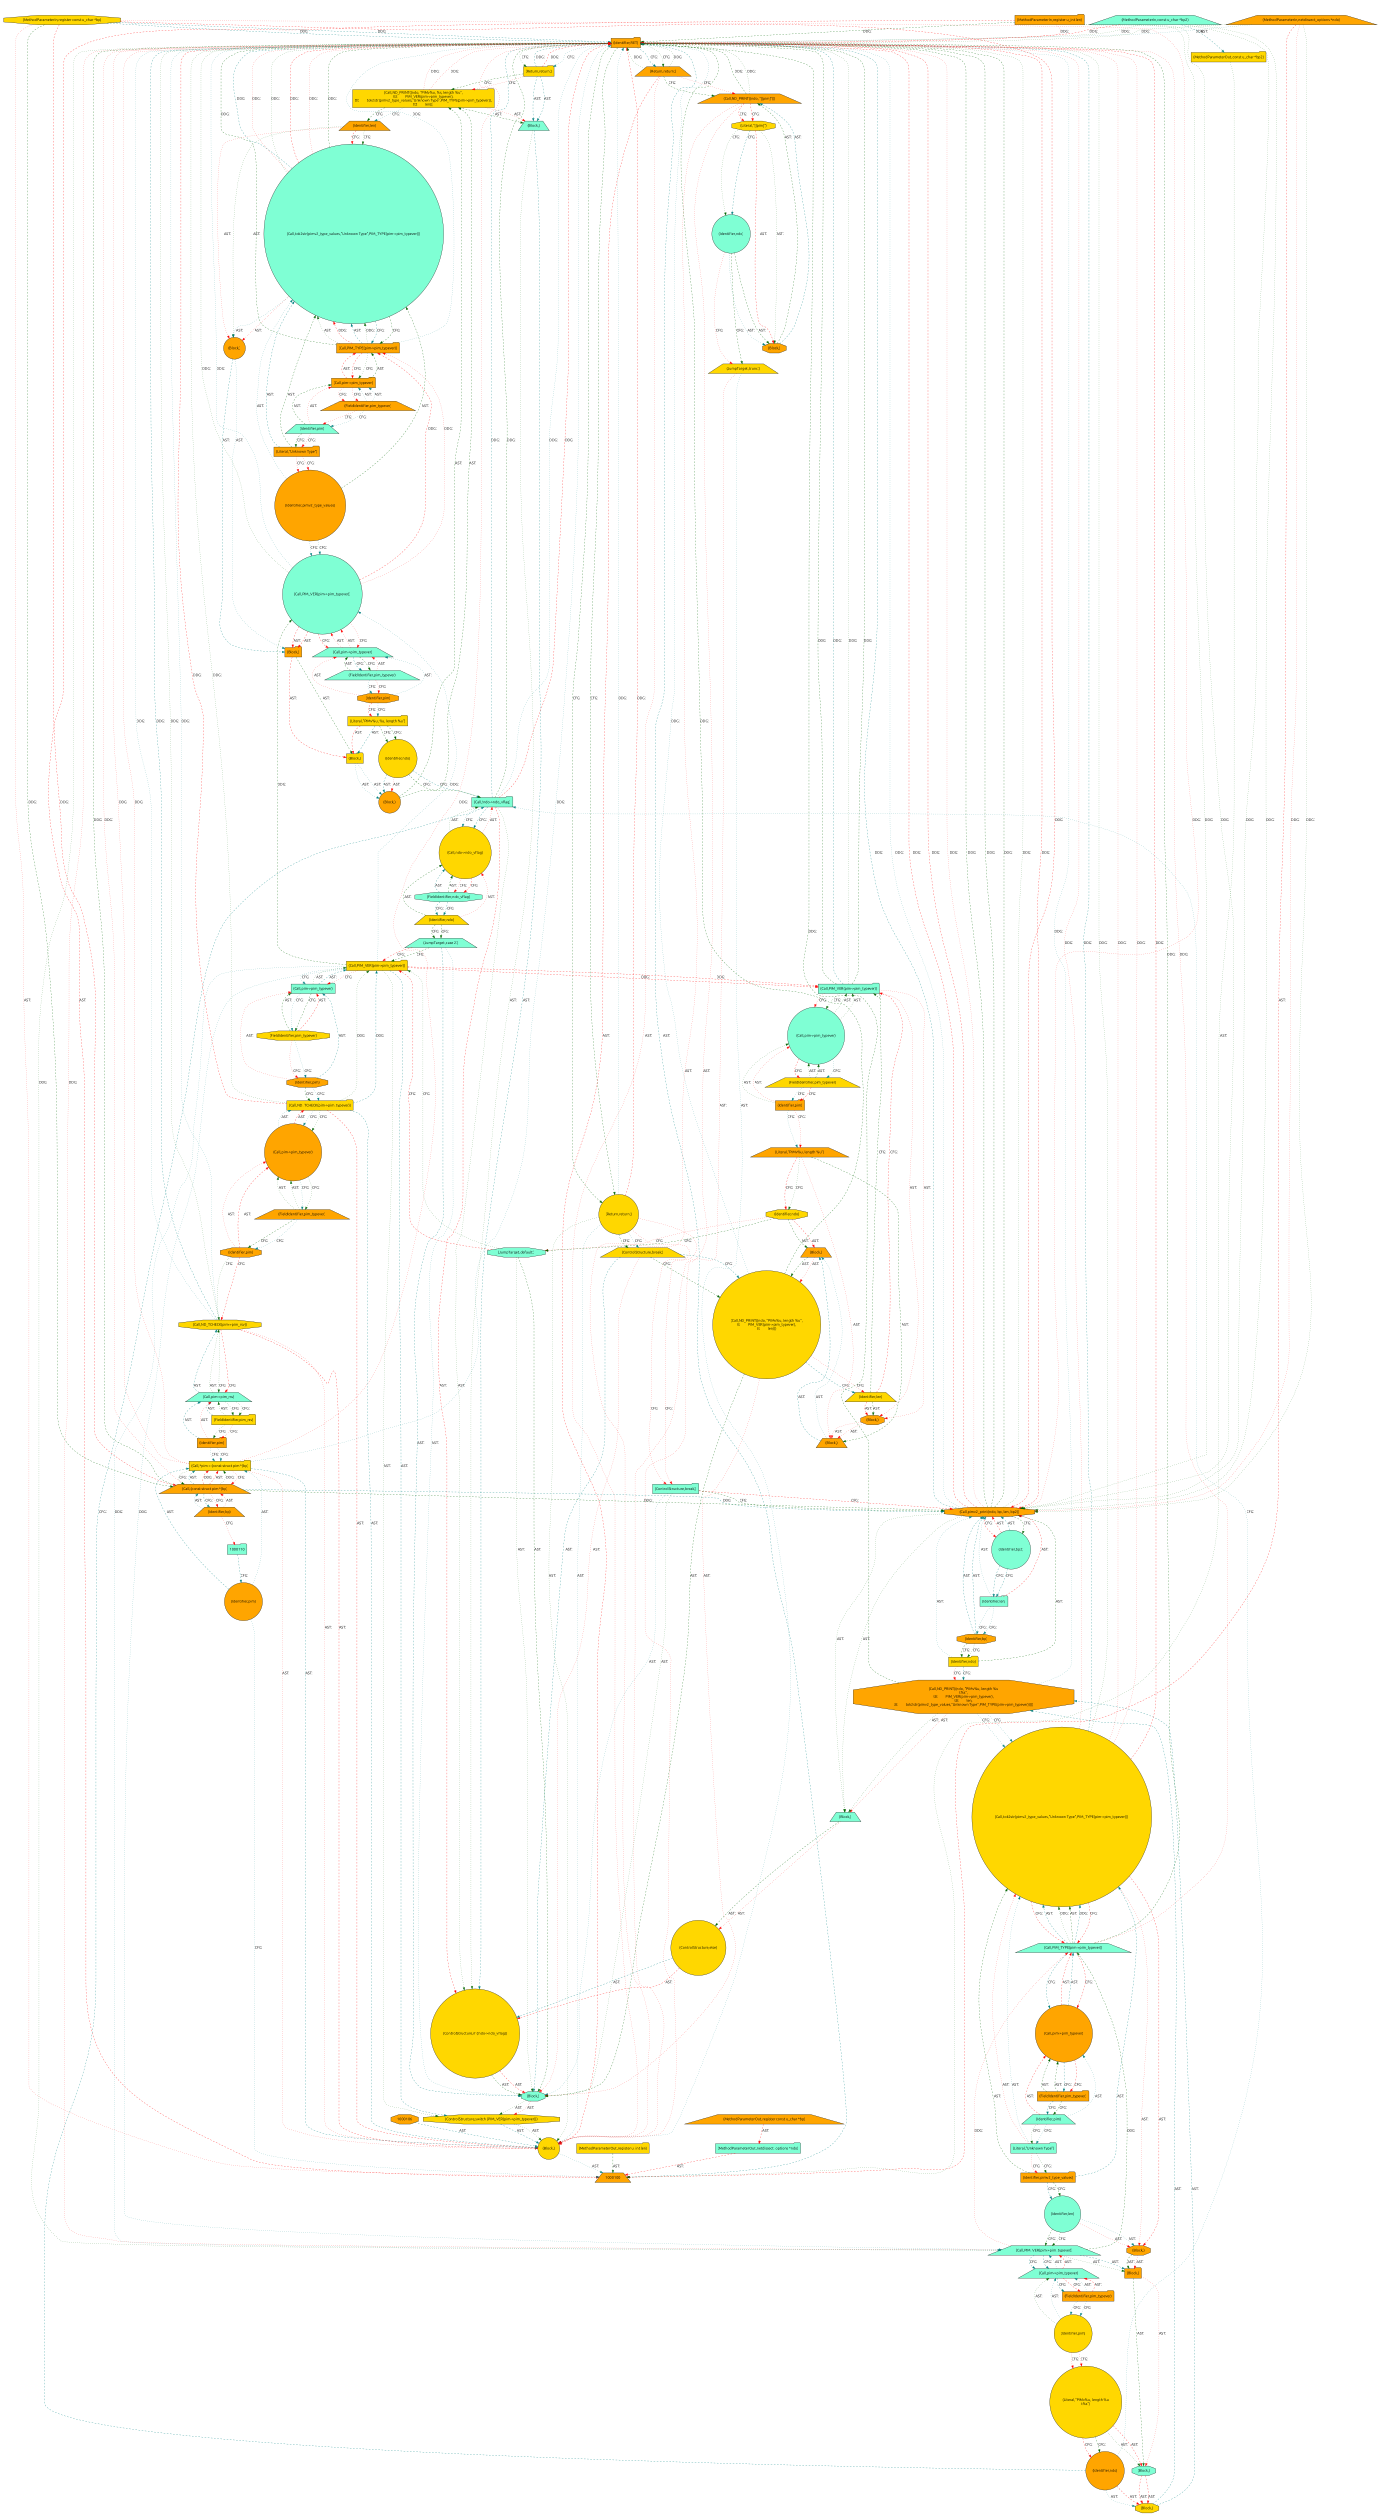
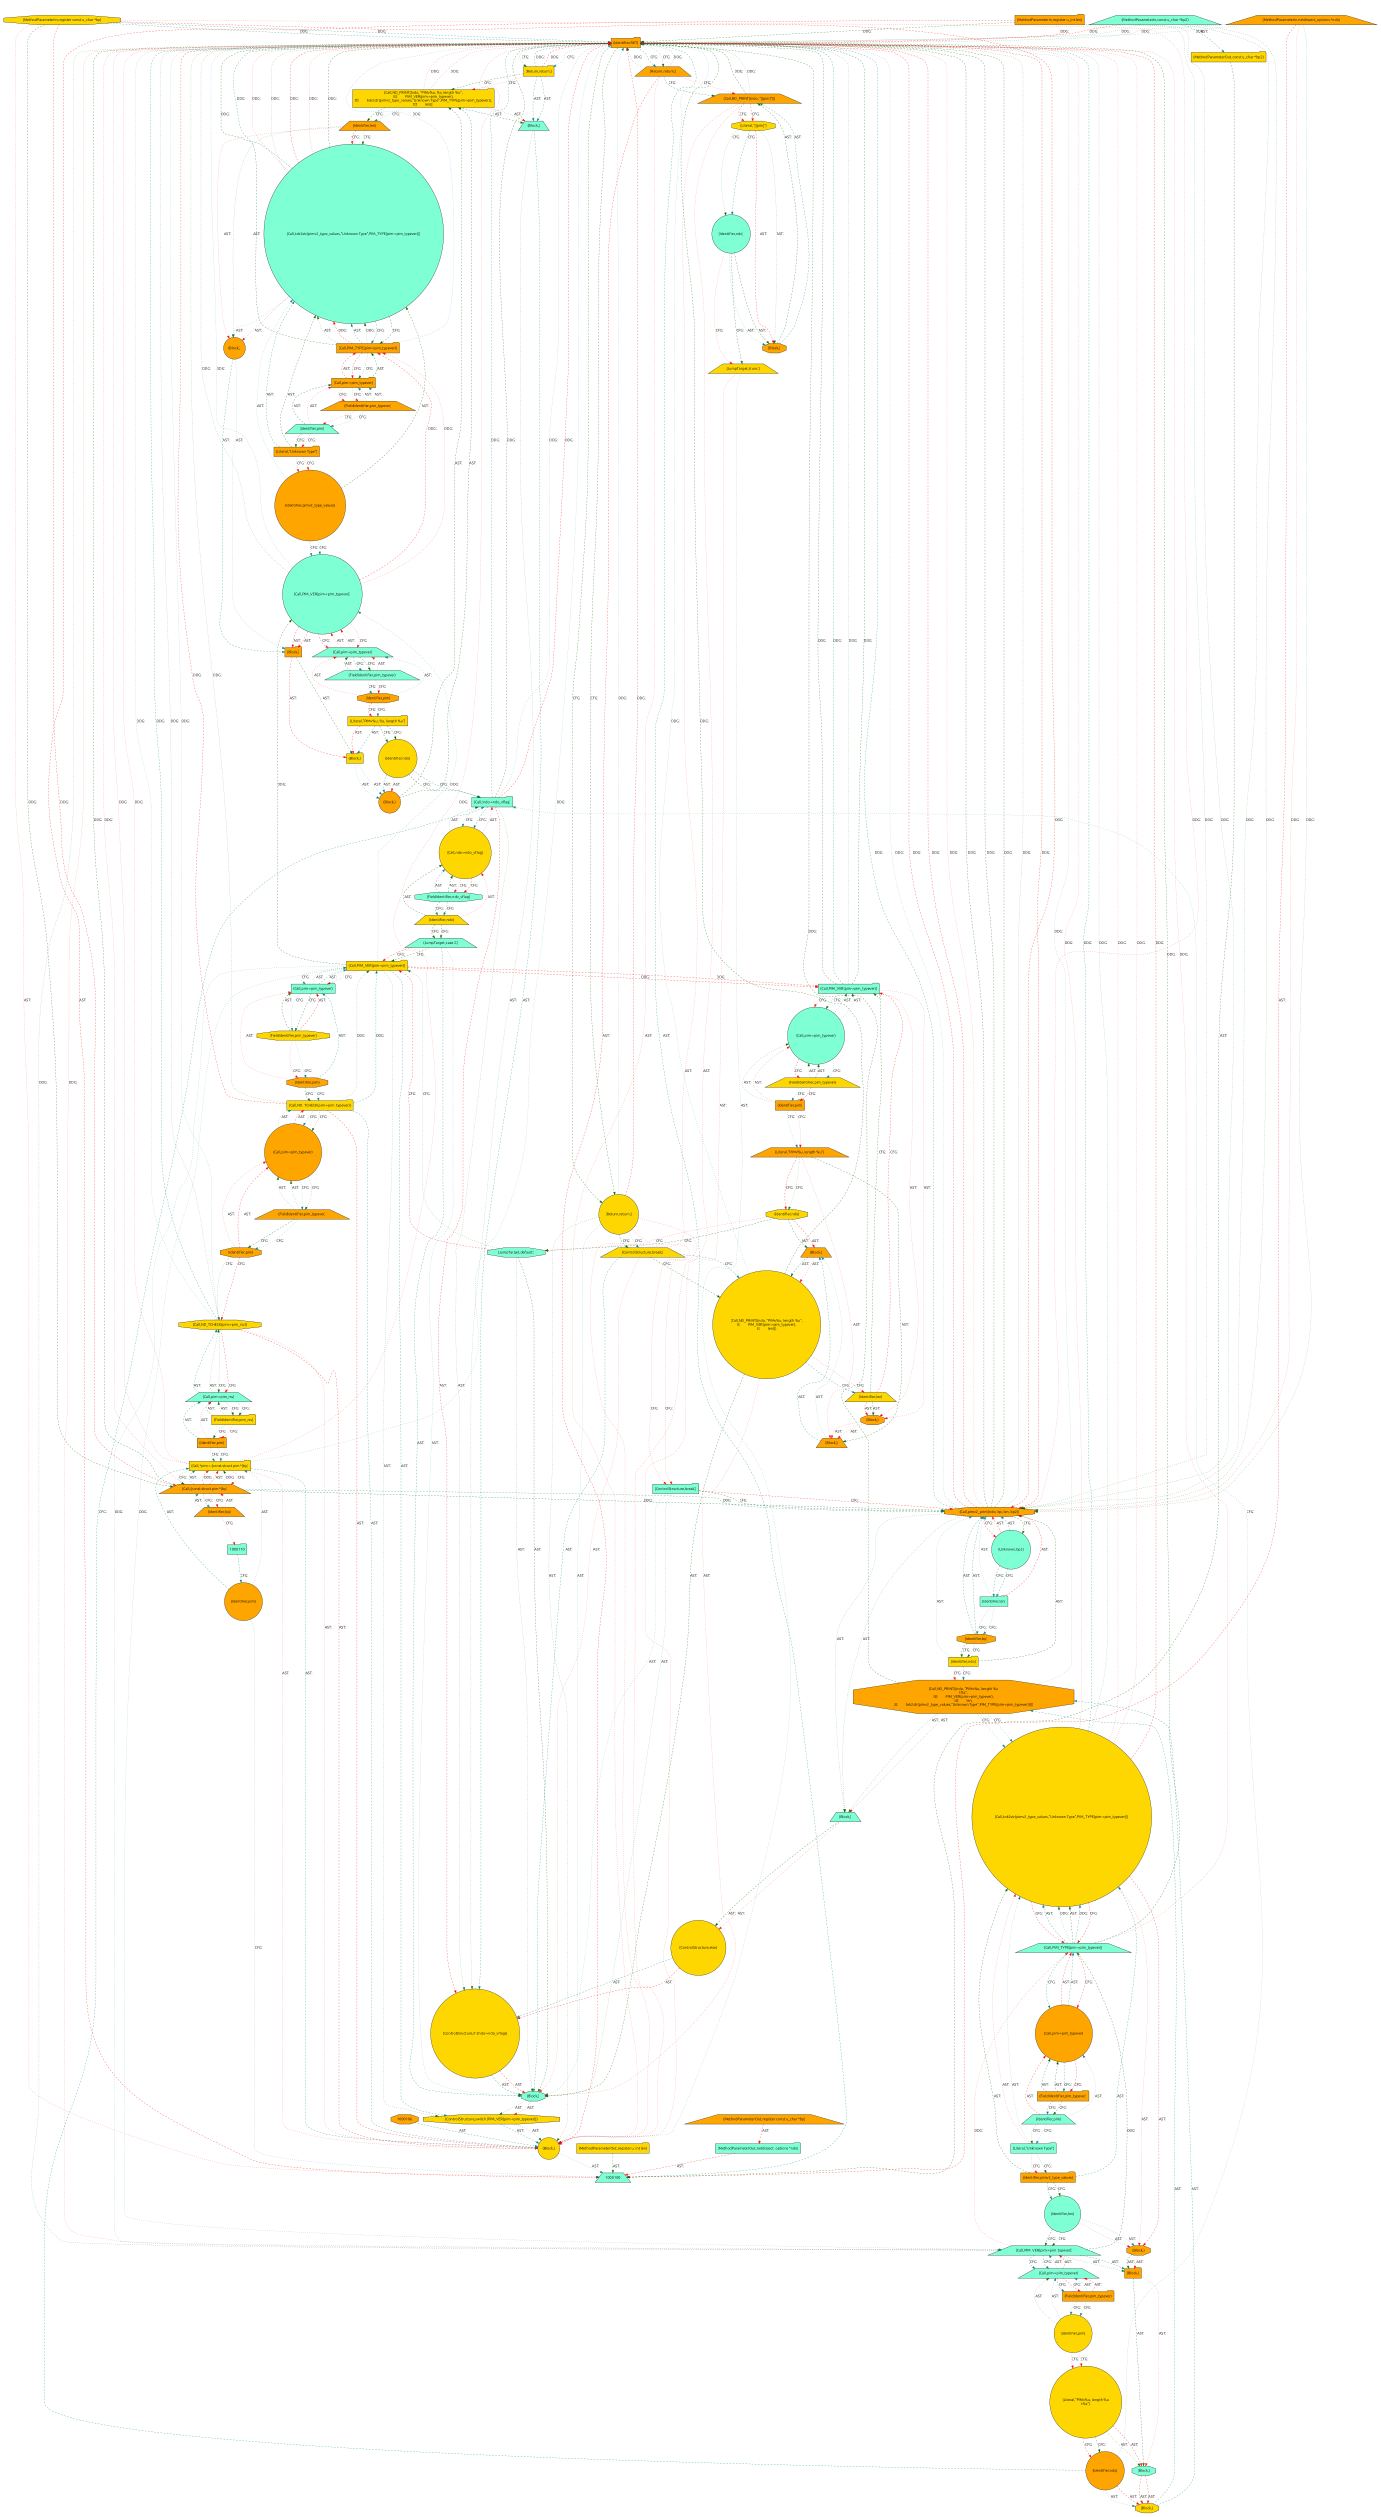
edge "(MethodParameterOut,const u_char *bp2)" -> "1000100": style dotted -> dashed
node "(Identifier,bp2)": label "(Identifier,bp2)" -> "(Unknown,bp2)"
node "1000100": fillcolor orange -> aquamarine
